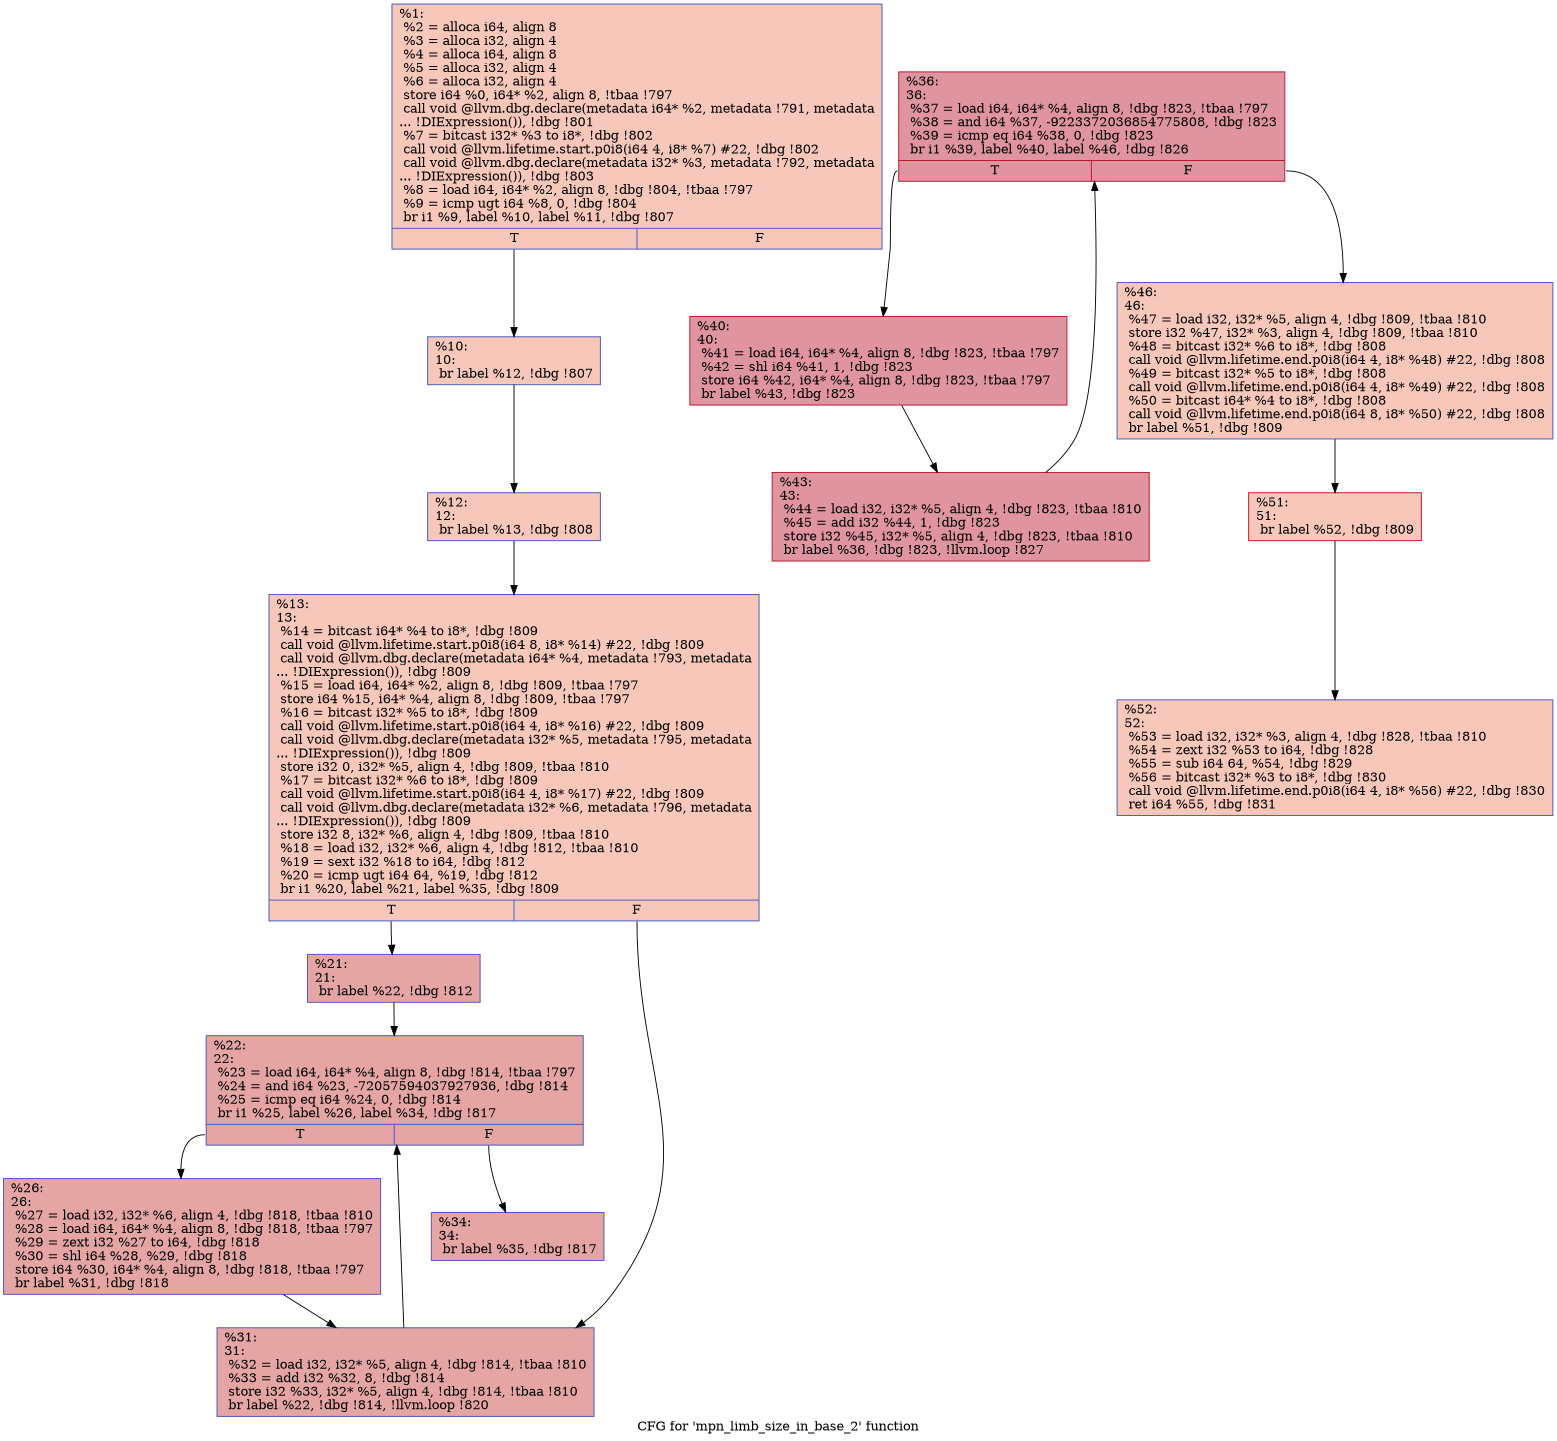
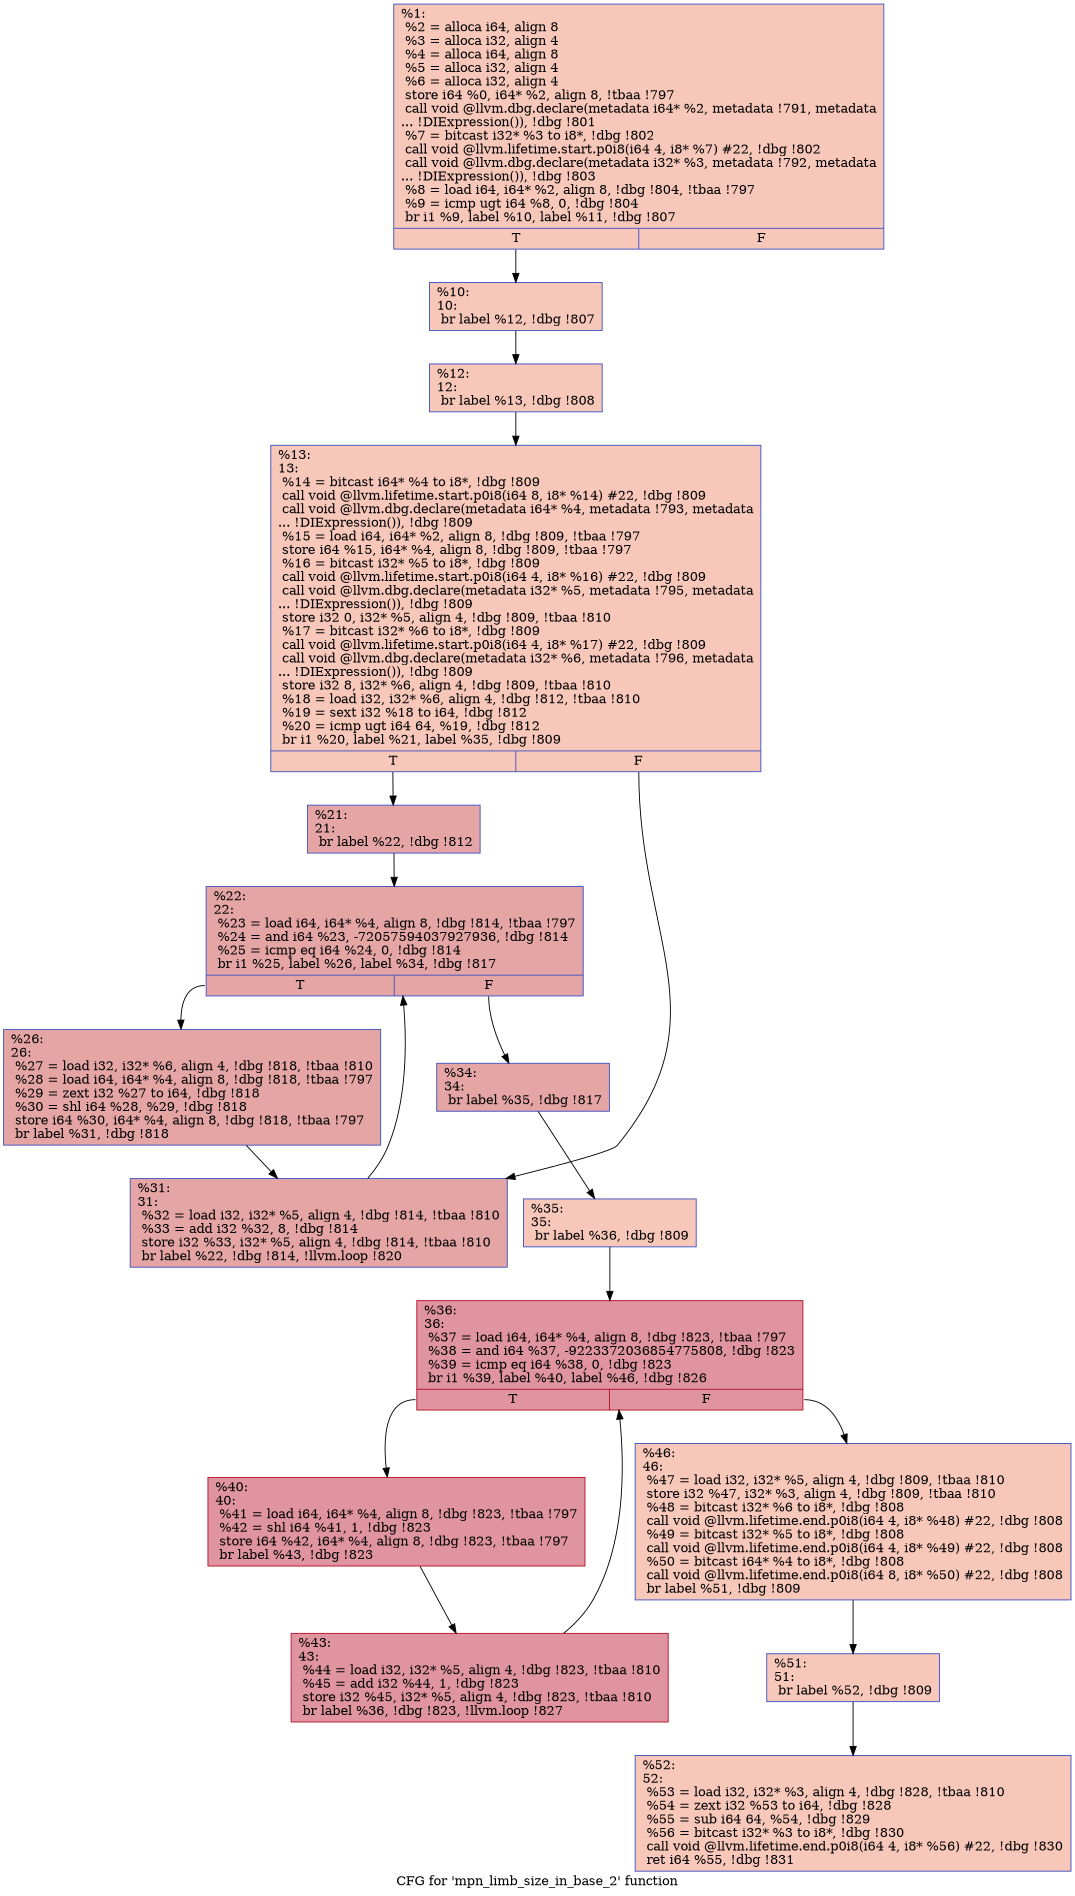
node "%51:": color #b70d28ff -> #3d50c3ff
node "%35:": added
